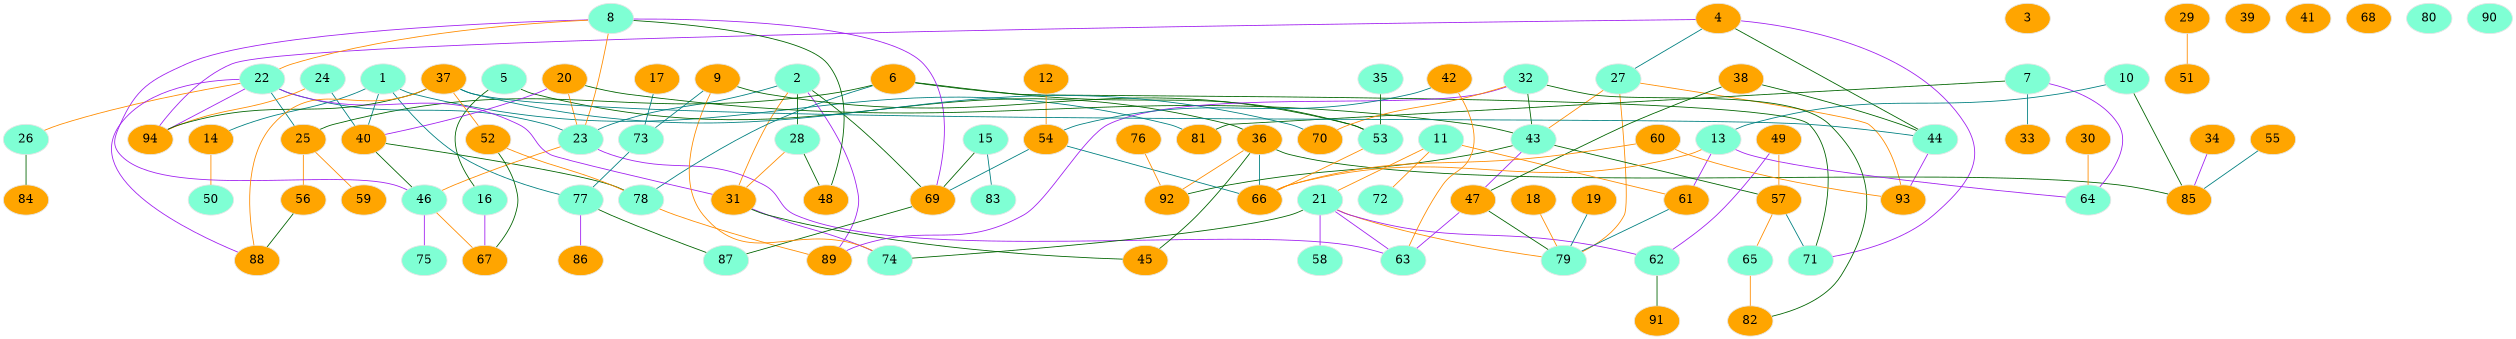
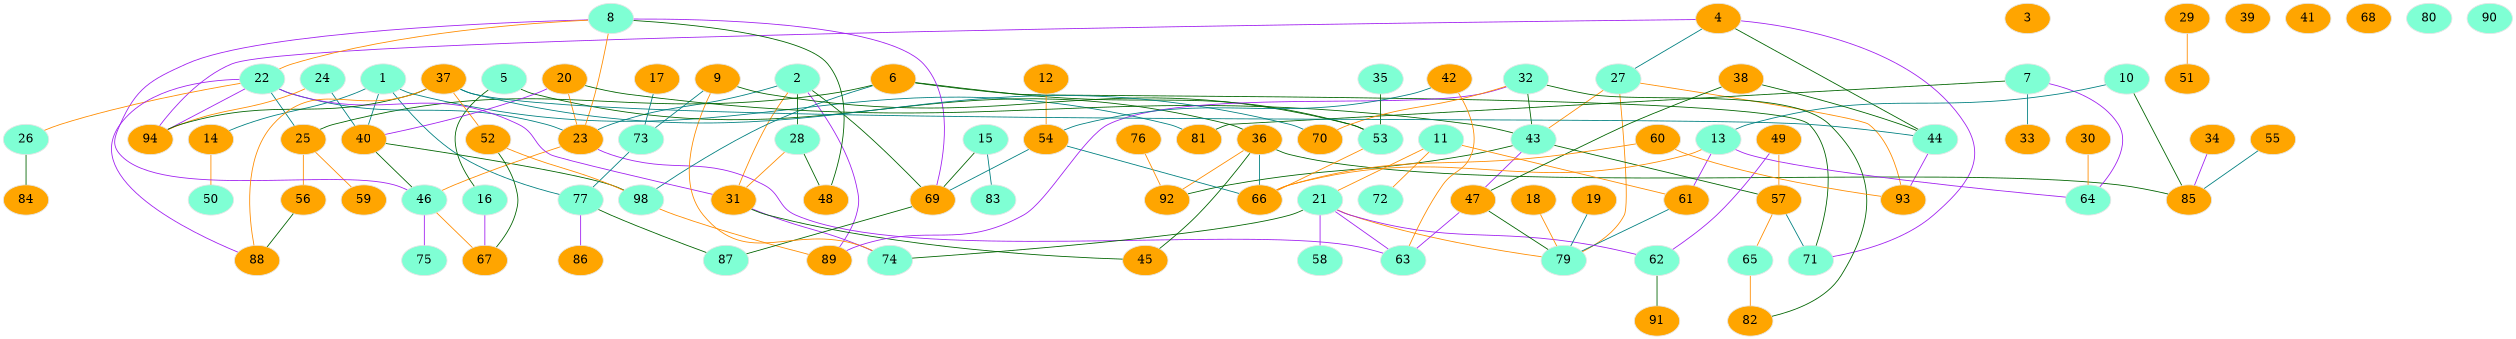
node "23": fillcolor aquamarine -> orange
node "78": label "78" -> "98"
